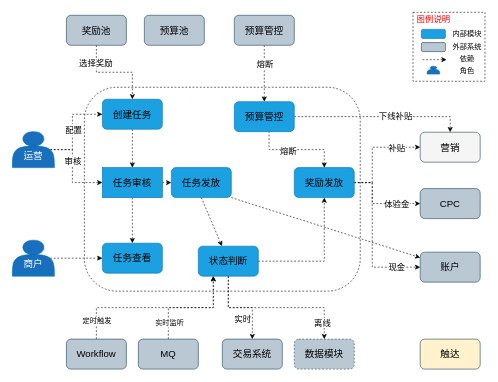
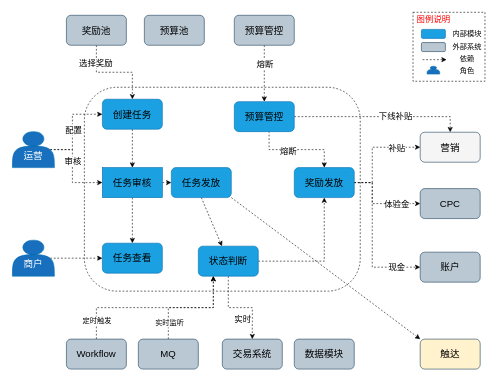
edge "任务发放" -> "账户": now "任务发放" -> "触达"
edge "状态判断" -> "数据模块": removed, label "离线"
node "数据模块": style dashed -> solid
